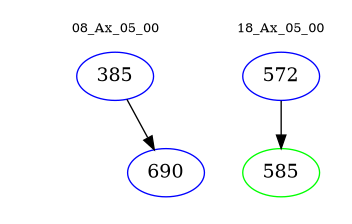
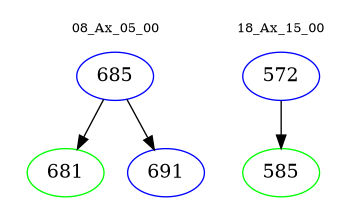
cluster "18_Ax_05_00": label "18_Ax_05_00" -> "18_Ax_15_00"
node "385": label "385" -> "685"
node "681": added
node "690": label "690" -> "691"
